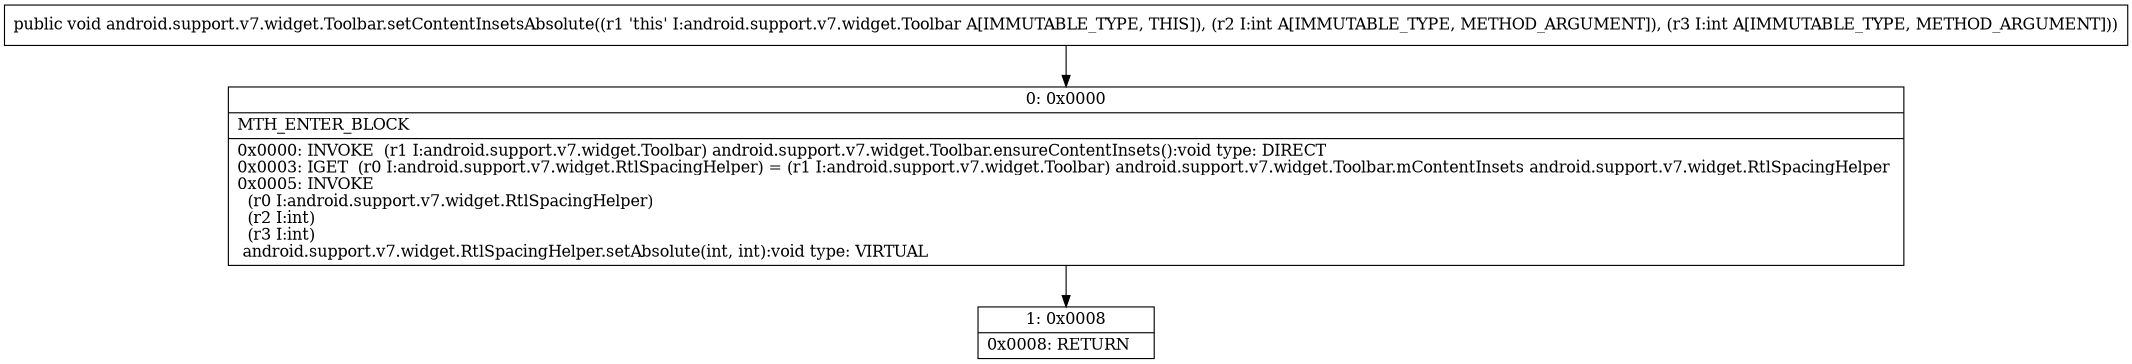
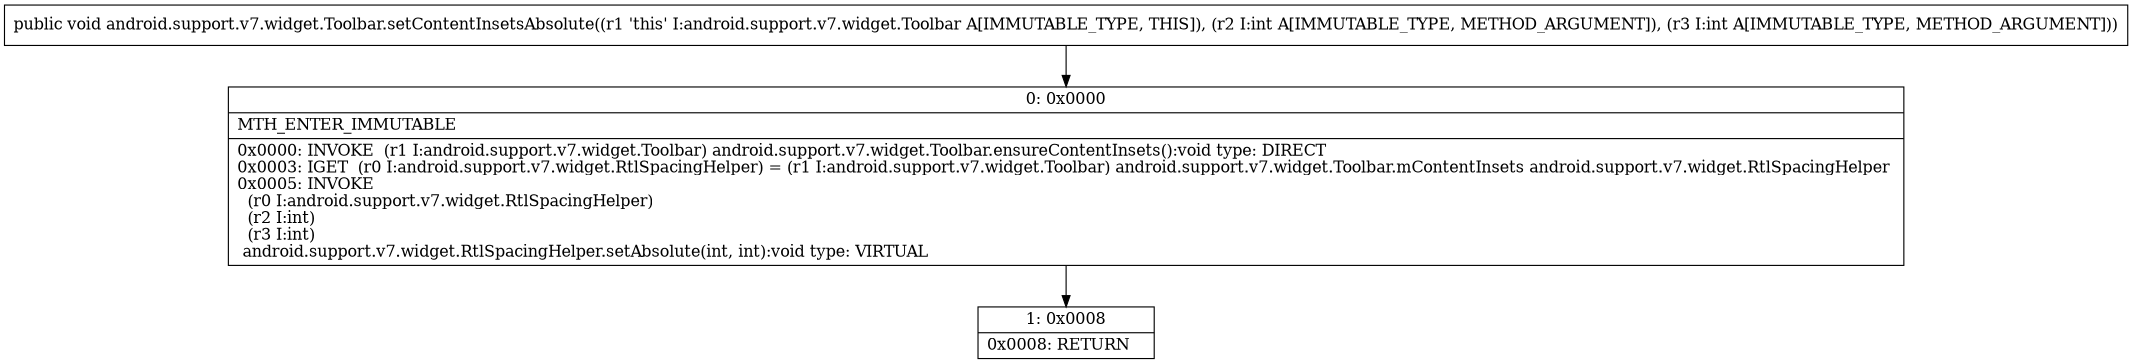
node "0: 0x0000": text "MTH_ENTER_BLOCK" -> "MTH_ENTER_IMMUTABLE"
